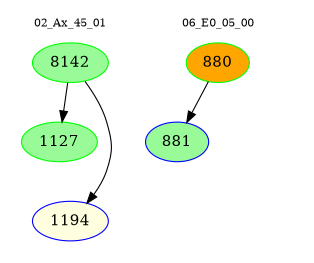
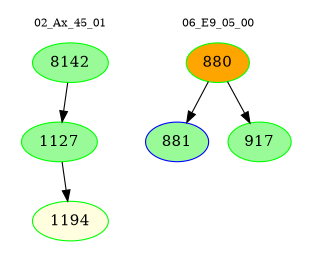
cluster "06_E0_05_00": label "06_E0_05_00" -> "06_E9_05_00"
edge "8142" -> "1194": now "1127" -> "1194"
node "917": added
node "1194": color blue -> green
